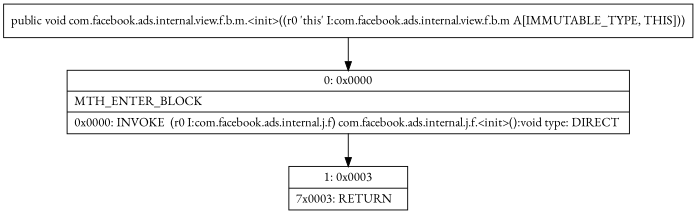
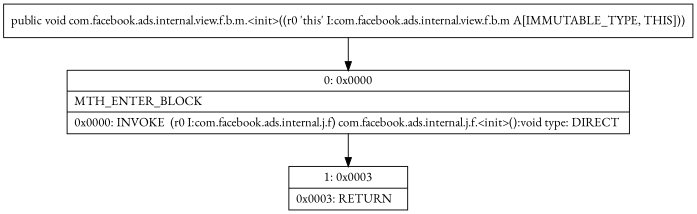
node "1: 0x0003": text "7x0003: RETURN" -> "0x0003: RETURN"
